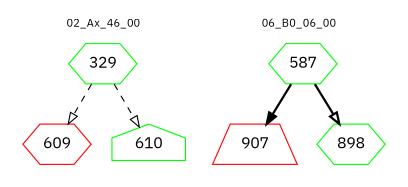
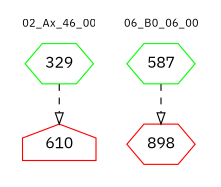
edge "587" -> "898": style bold -> dashed
node "609": removed
node "610": color green -> red
node "907": removed
node "898": color green -> red
